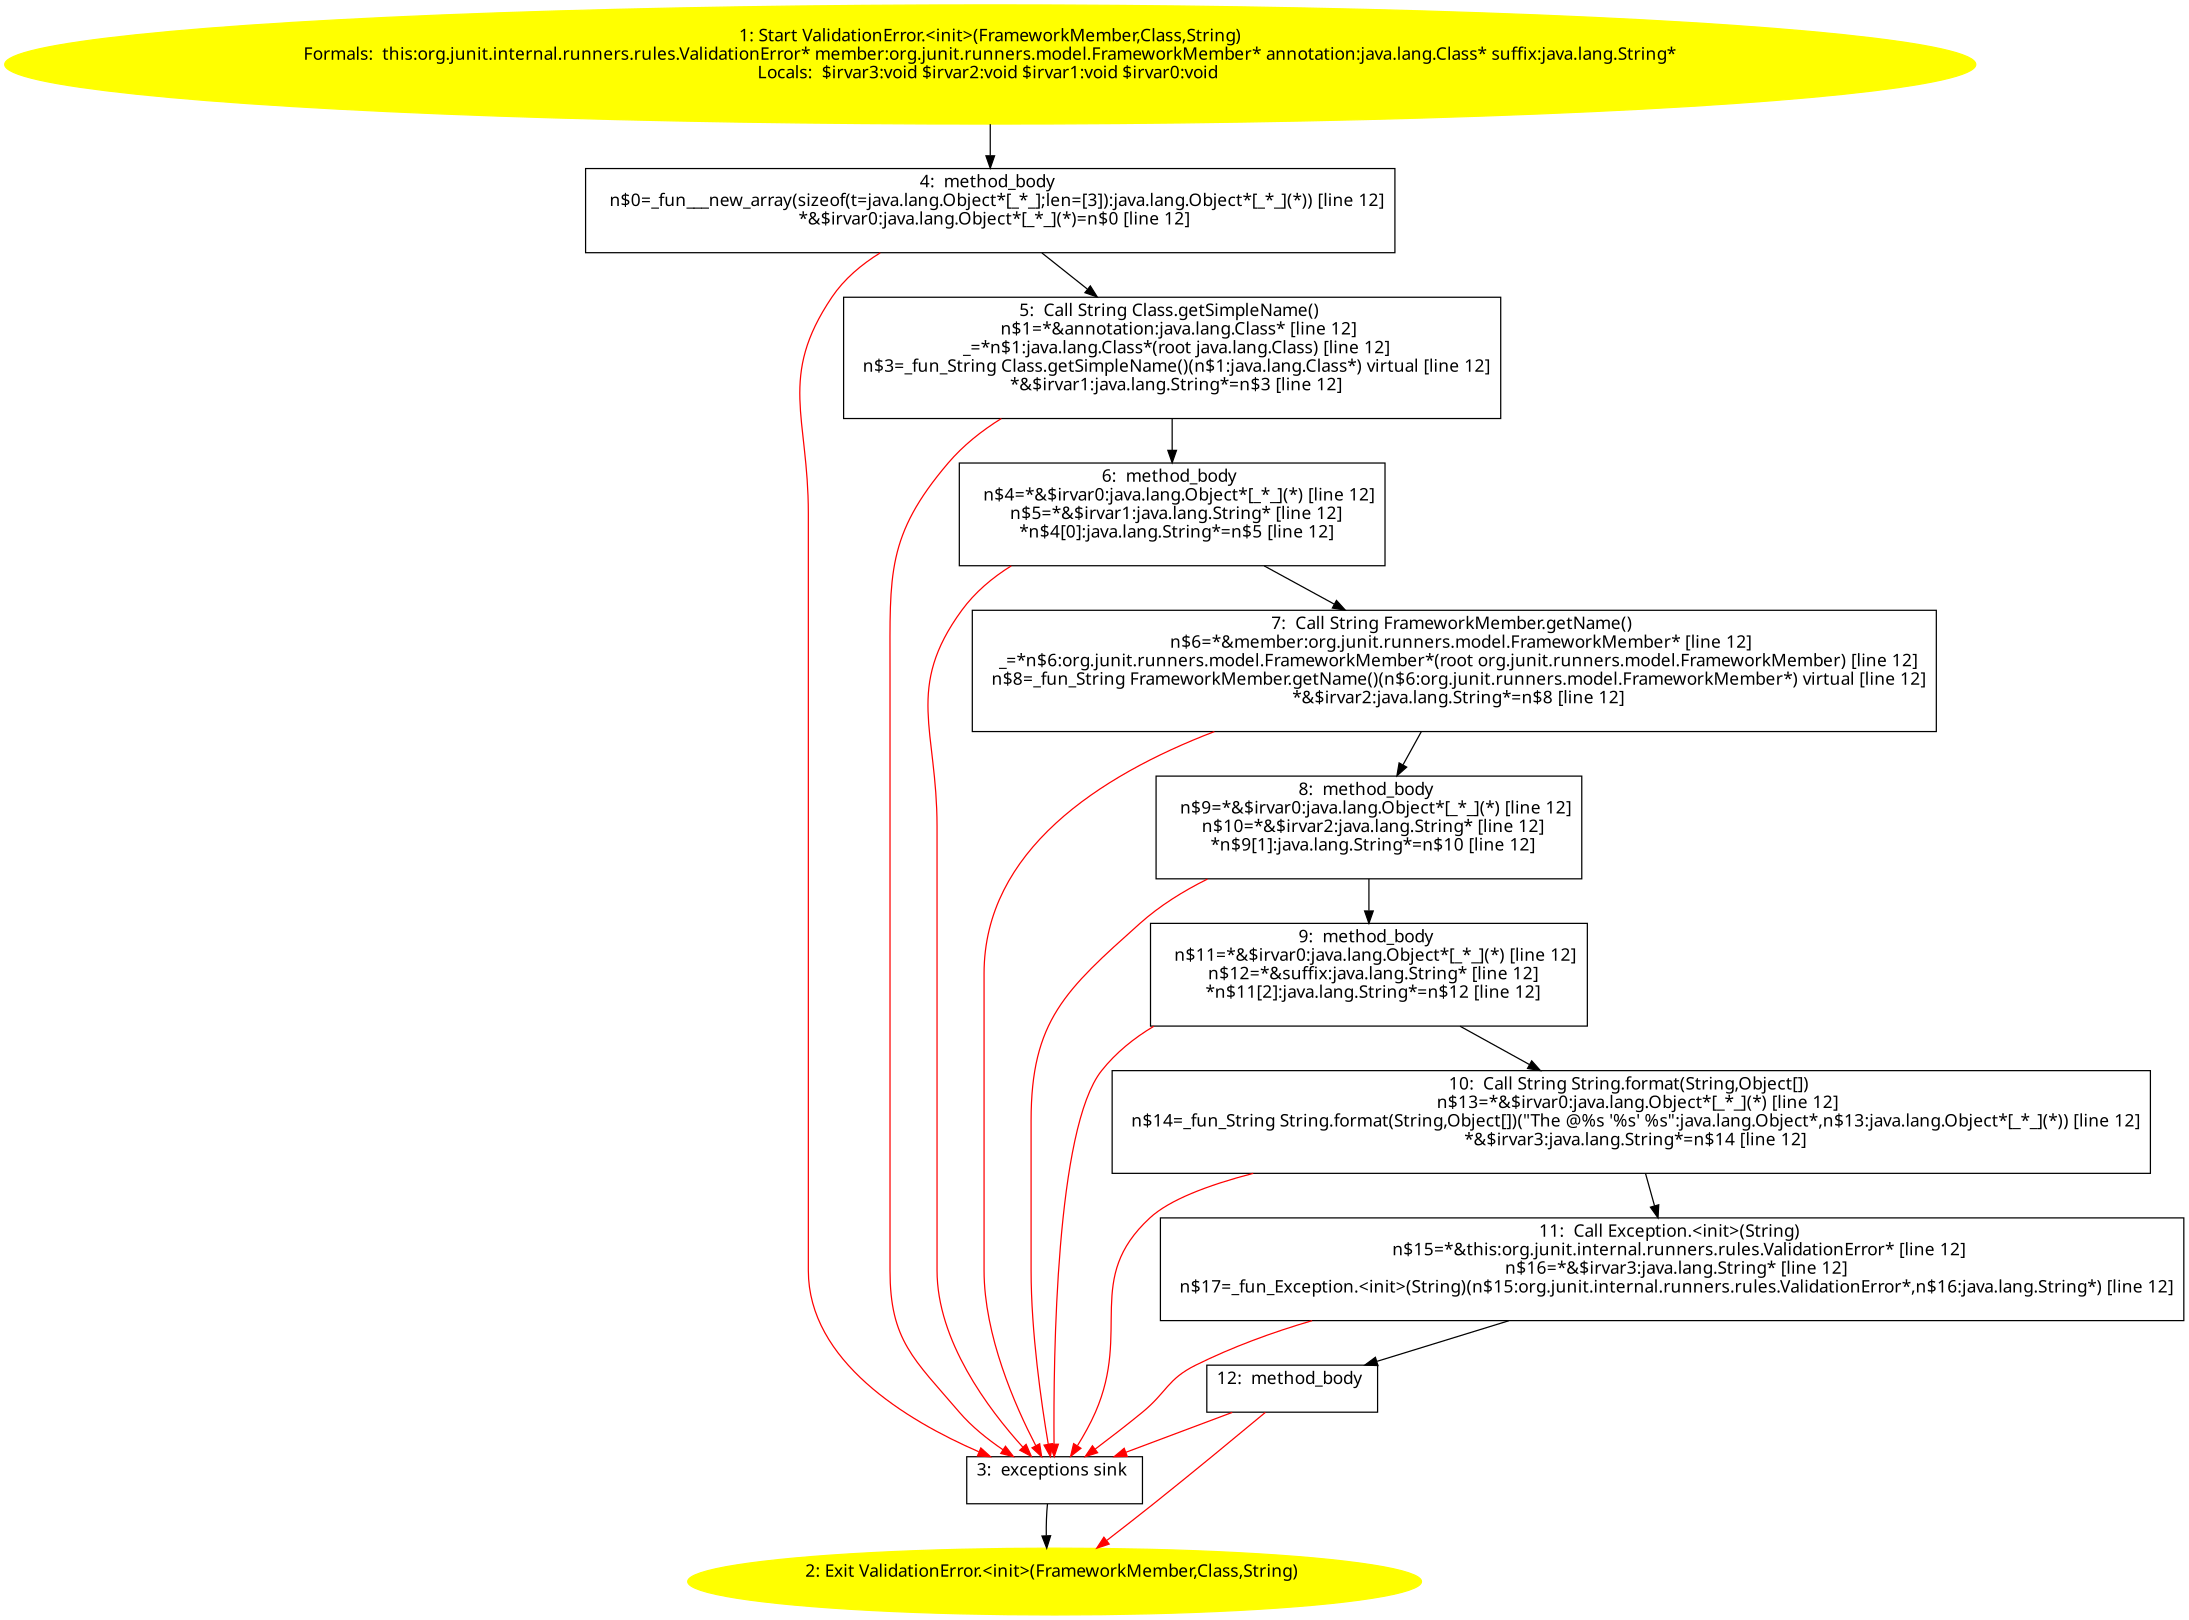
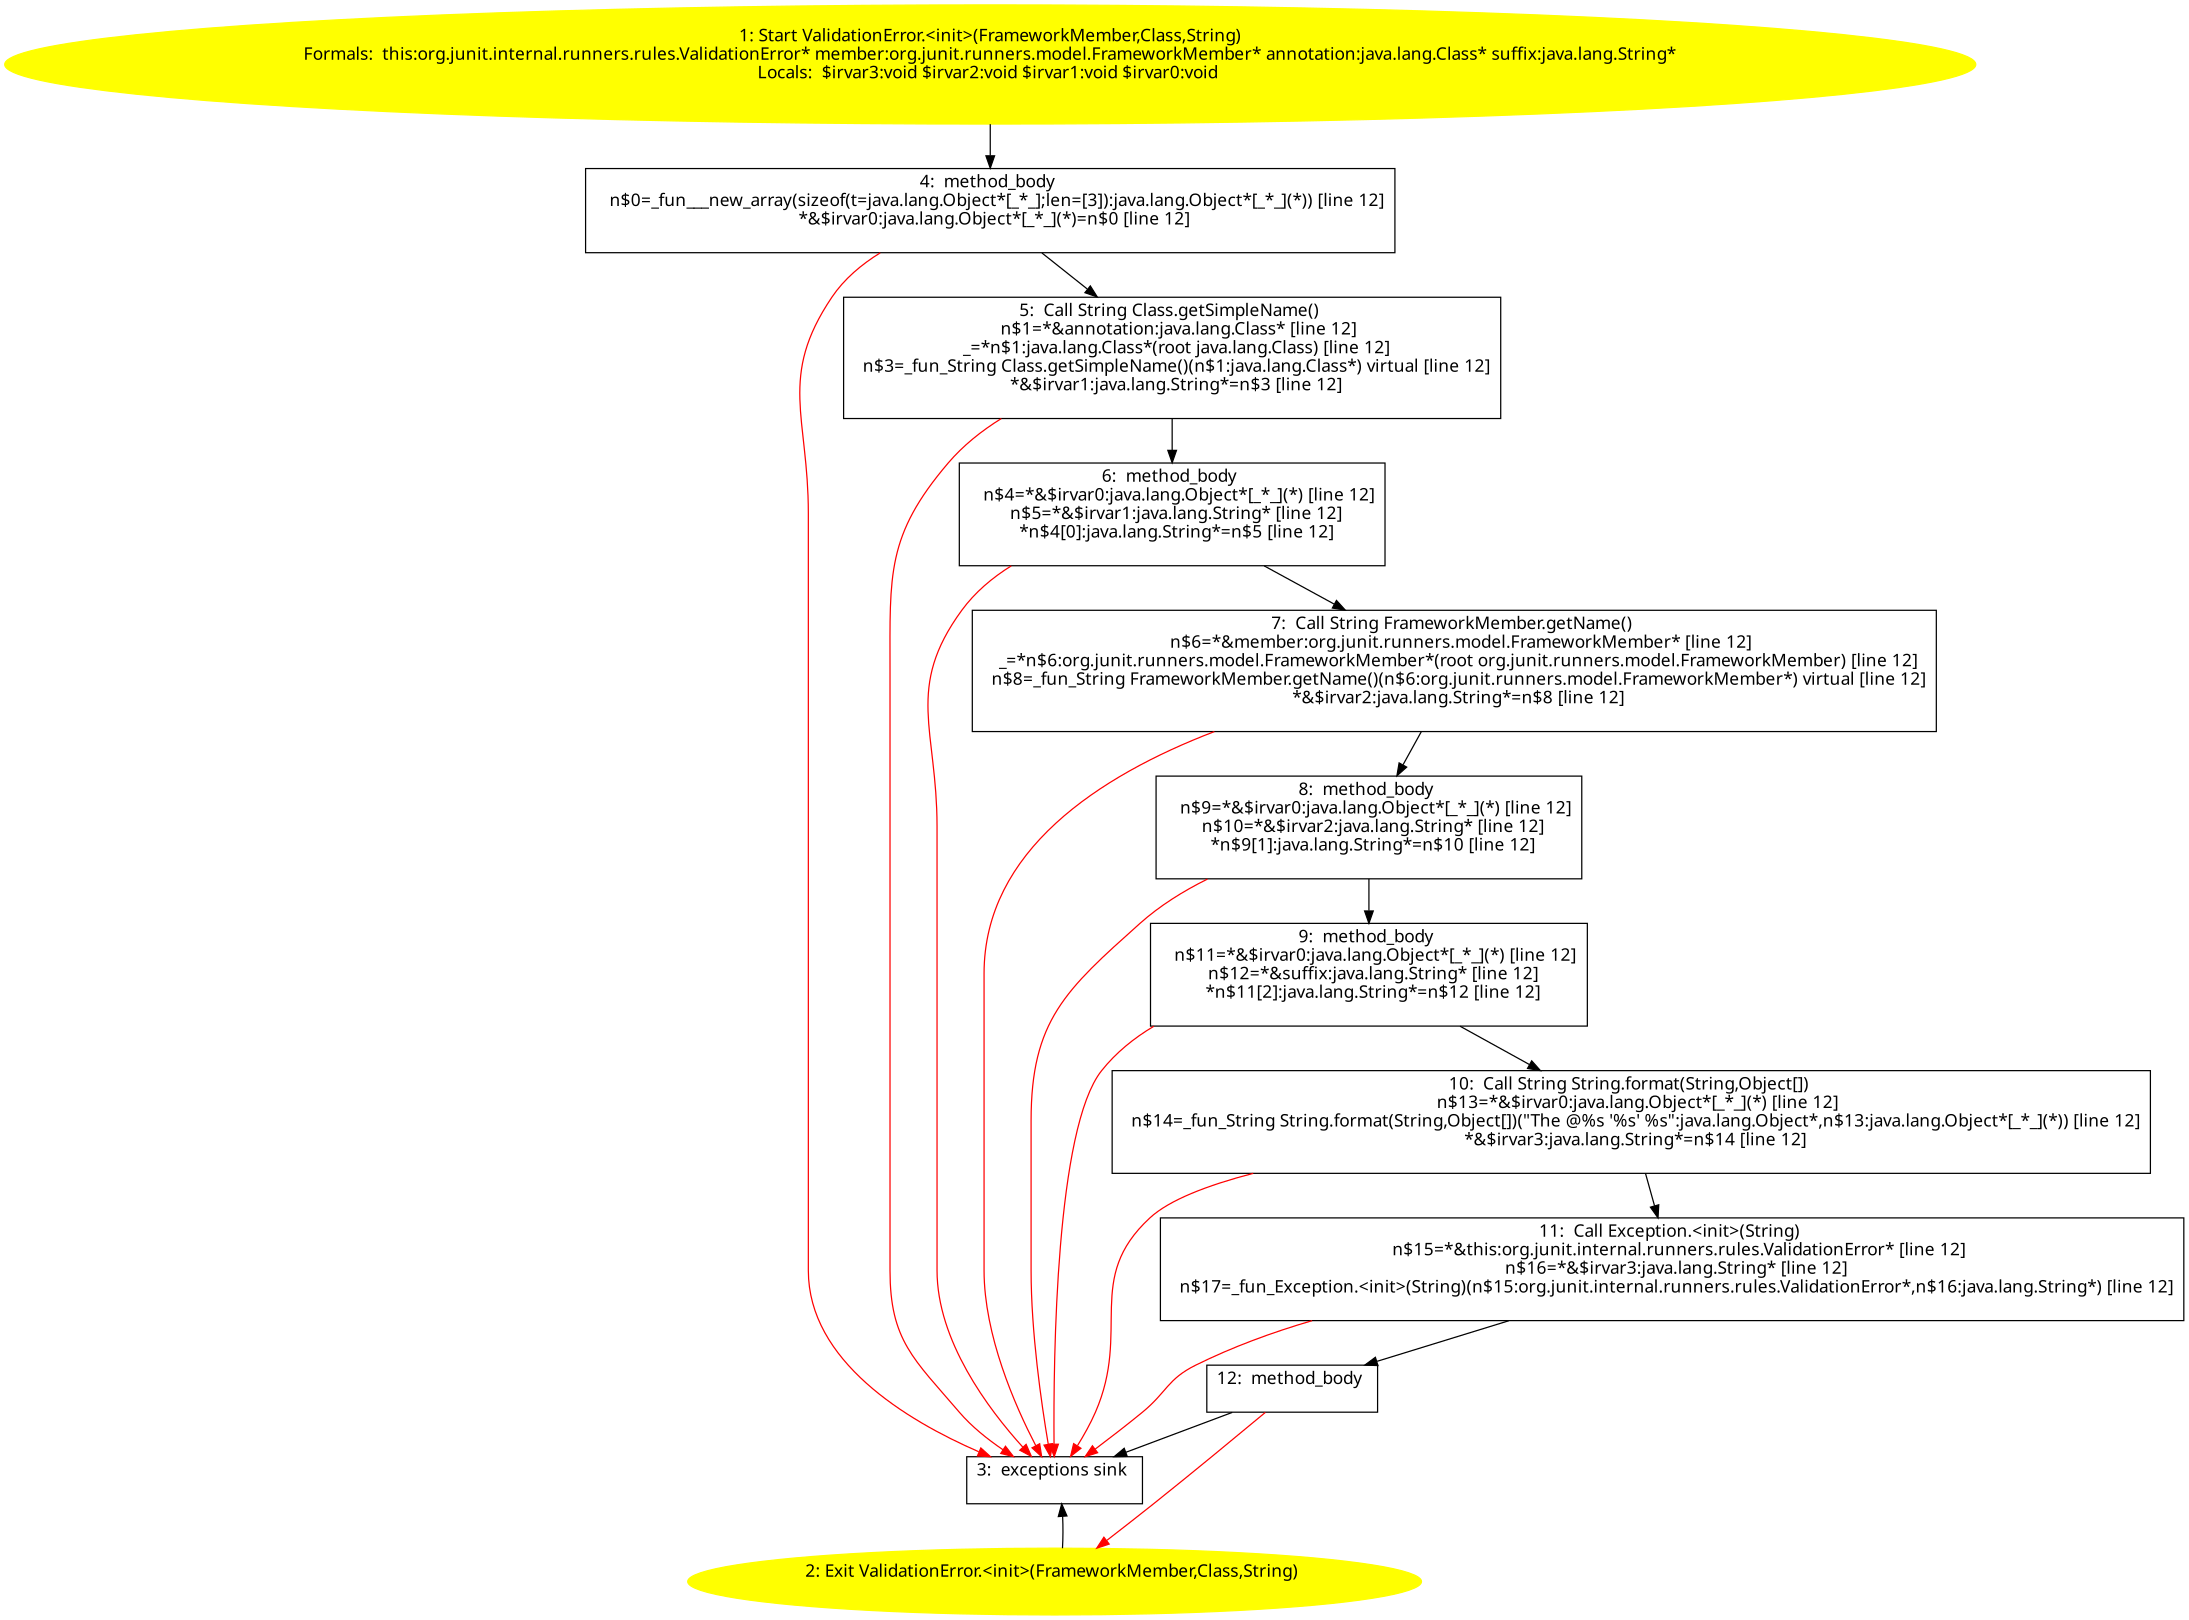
edge "12:  method_body" -> "3:  exceptions sink": color red -> black
edge "3:  exceptions sink" -> "2: Exit ValidationError.<init>(FrameworkMember,Class,String)": reversed
